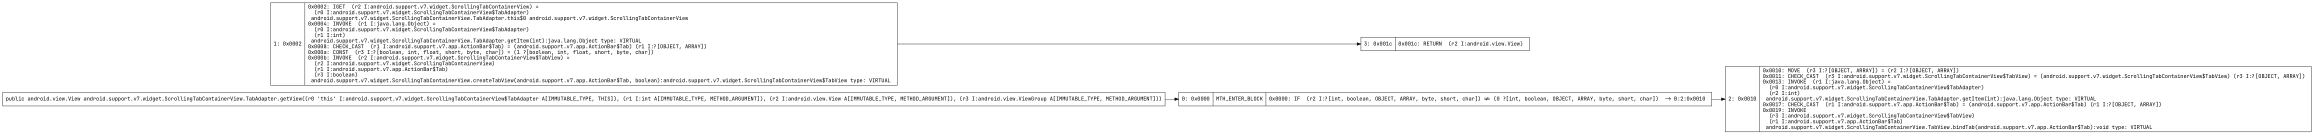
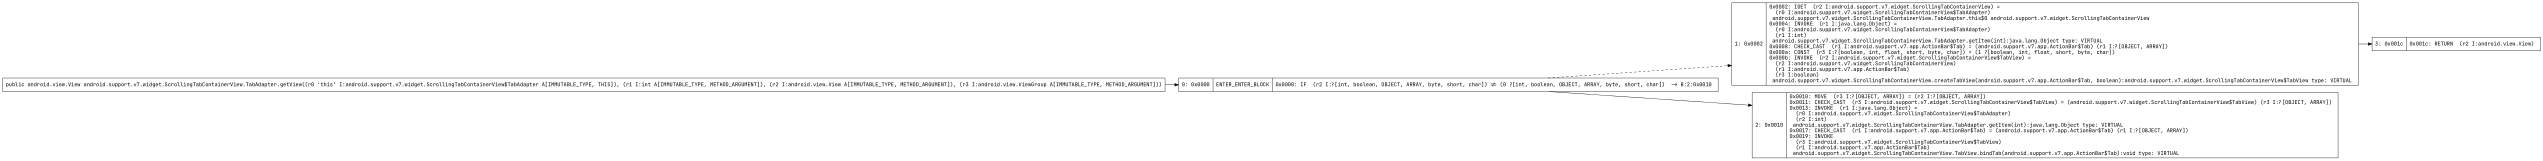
edge "0: 0x0000" -> "1: 0x0002": added
node "0: 0x0000": text "MTH_ENTER_BLOCK" -> "ENTER_ENTER_BLOCK"
